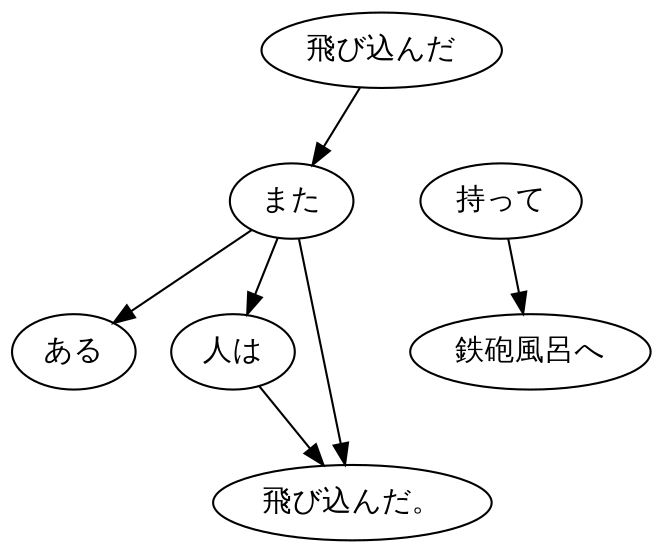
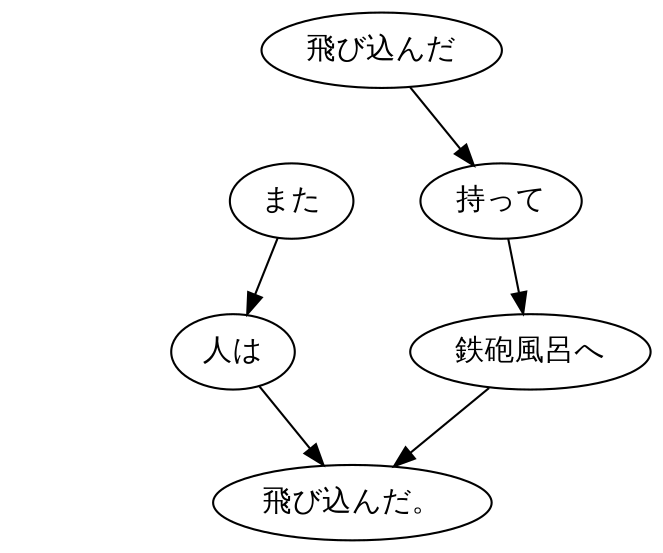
edge "飛び込んだ" -> "また": now "飛び込んだ" -> "持って"
edge "また" -> "飛び込んだ。": now "鉄砲風呂へ" -> "飛び込んだ。"
node "ある": removed
